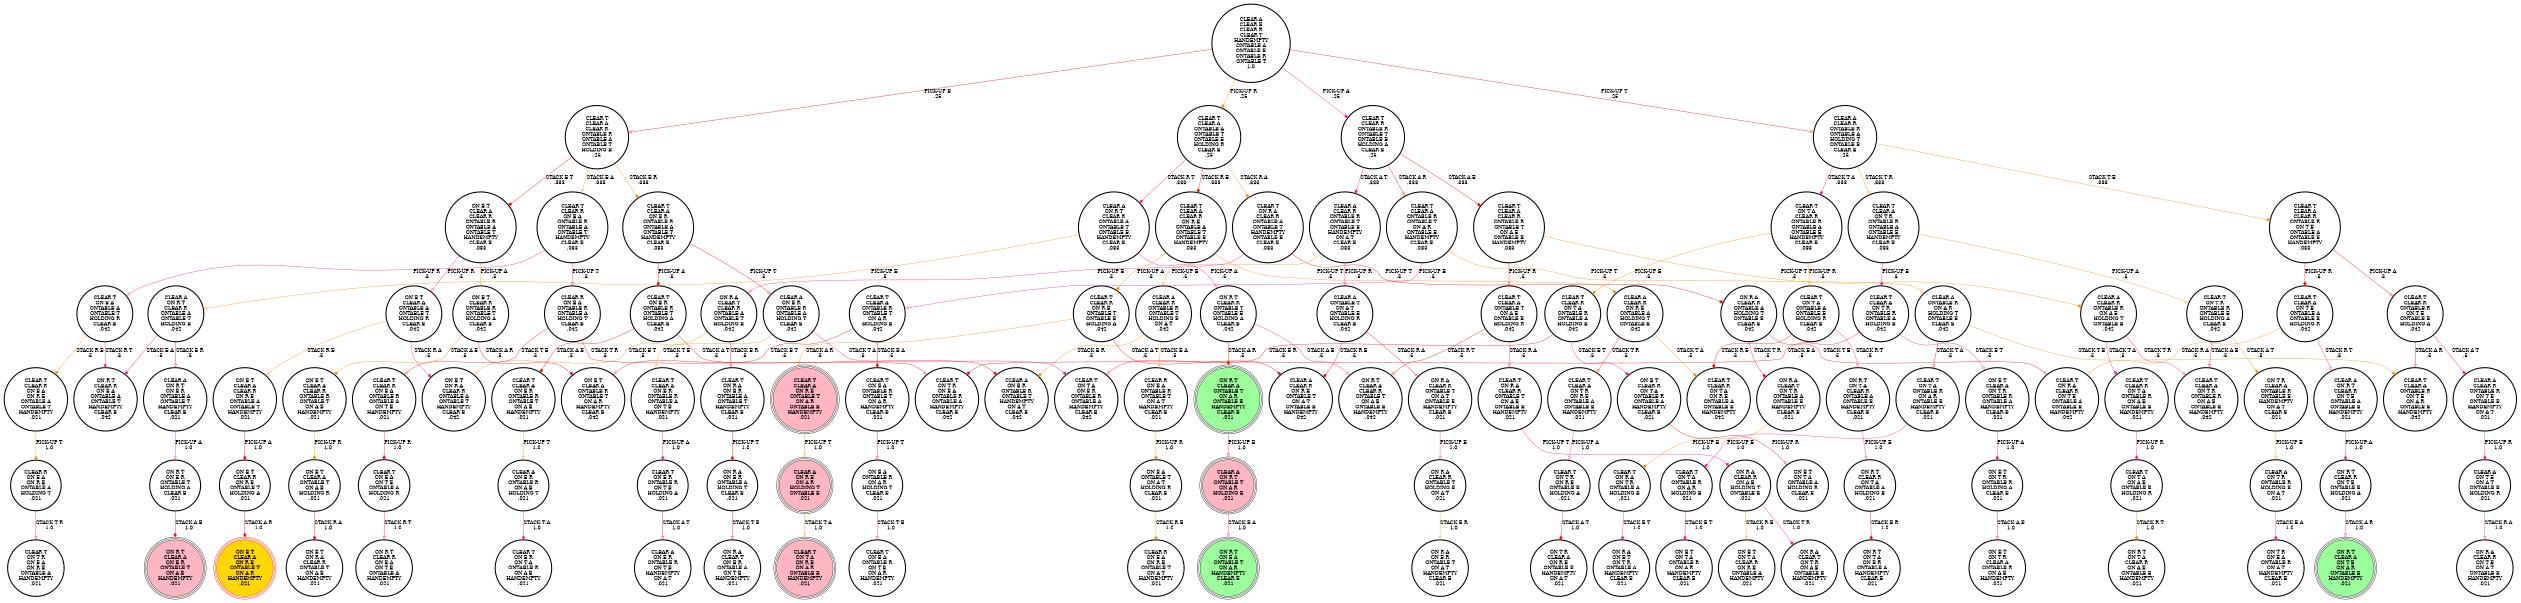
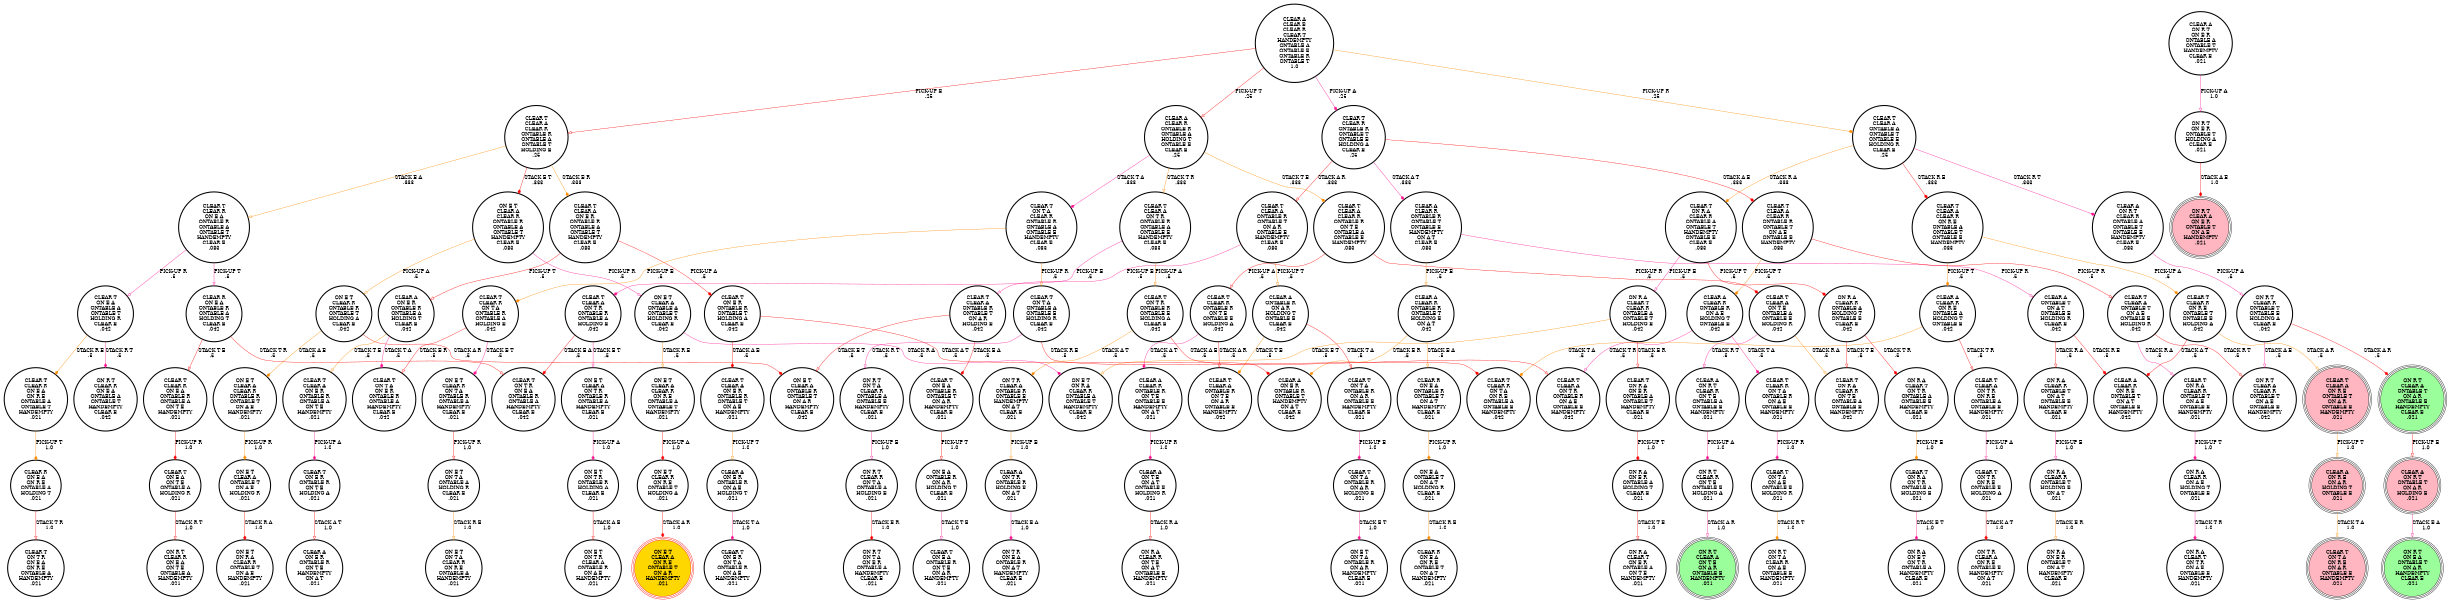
node "CLEAR A ON R T CLEAR R ONTABLE A ONTABLE T HOLDING E .042": removed
edge "ON R A CLEAR R ON A E HOLDING T ONTABLE E .021" -> "ON E T ON T A CLEAR R ON R E ONTABLE A HANDEMPTY .021": now "ON E T ON T A ONTABLE A HOLDING R CLEAR E .021" -> "ON E T ON T A CLEAR R ON R E ONTABLE A HANDEMPTY .021"
edge "CLEAR A ON T E ON A T ONTABLE E HOLDING R .021" -> "ON R A CLEAR R ON T E ON A T ONTABLE E HANDEMPTY .021": color deeppink -> red
